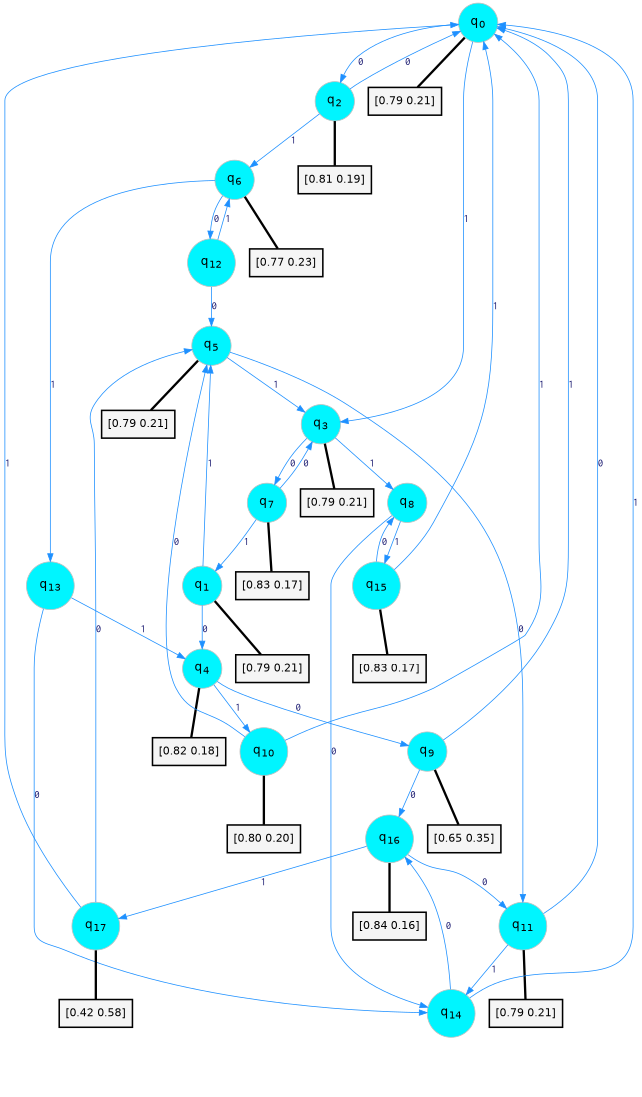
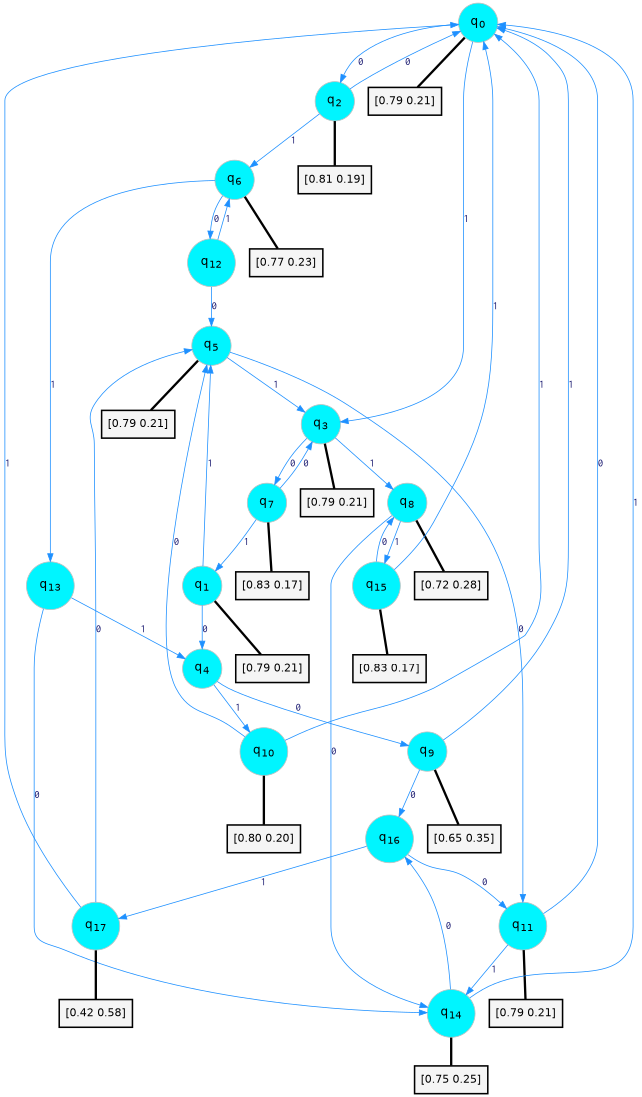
node "[0.72 0.28]": added
node "[0.82 0.18]": removed
node "[0.84 0.16]": removed
node "[0.75 0.25]": added
